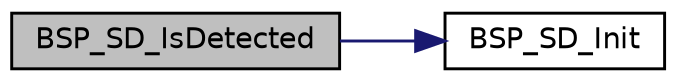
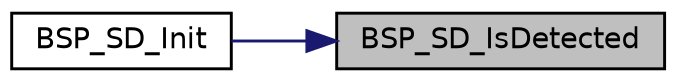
edge "BSP_SD_IsDetected" -> "BSP_SD_Init": reversed
